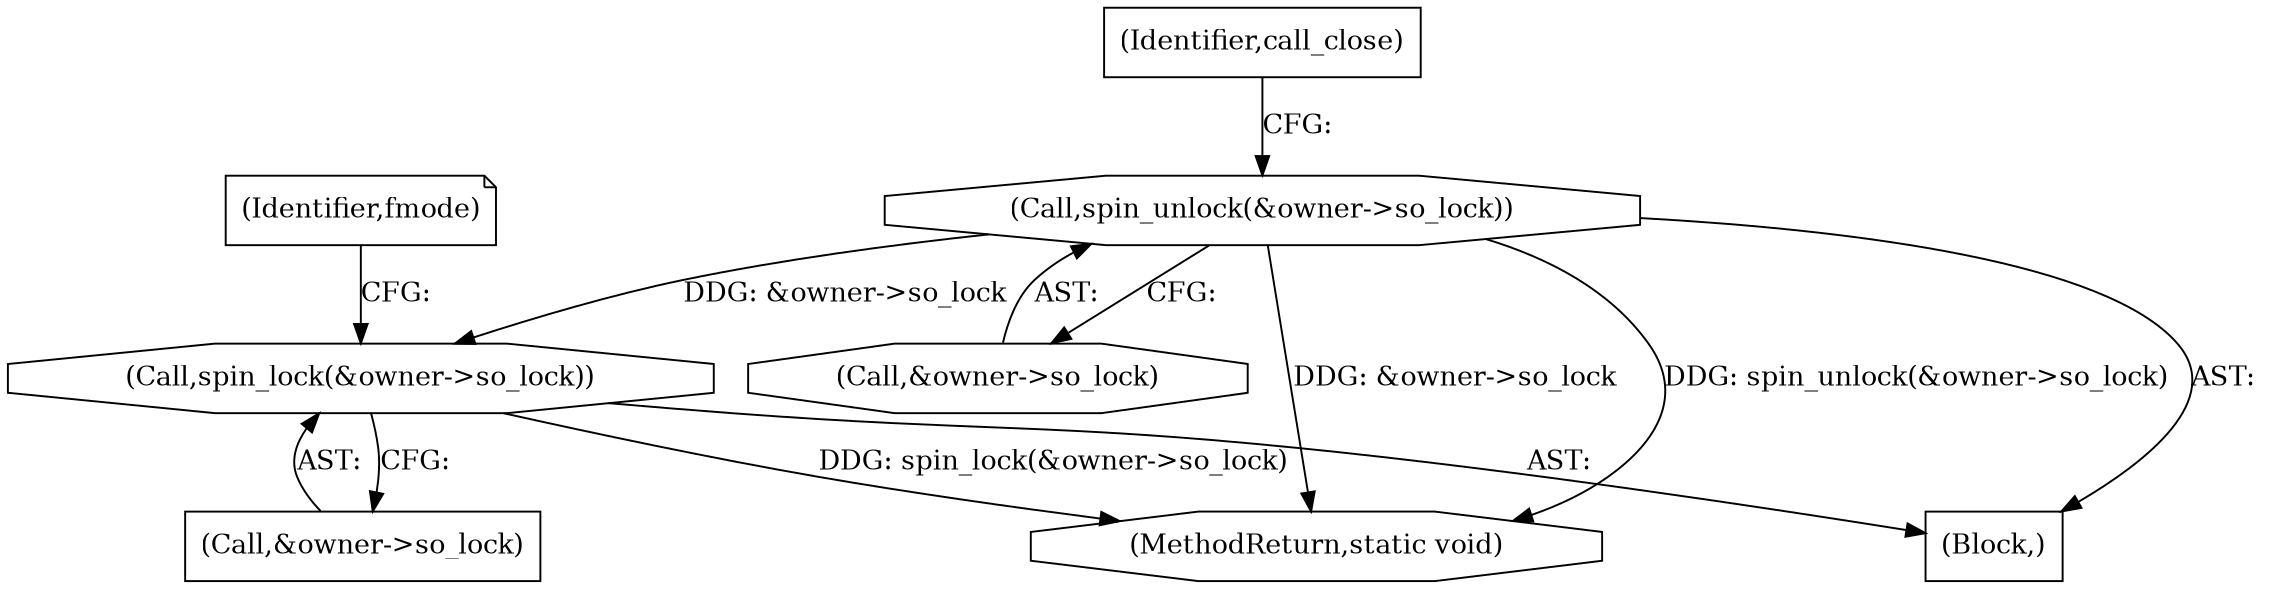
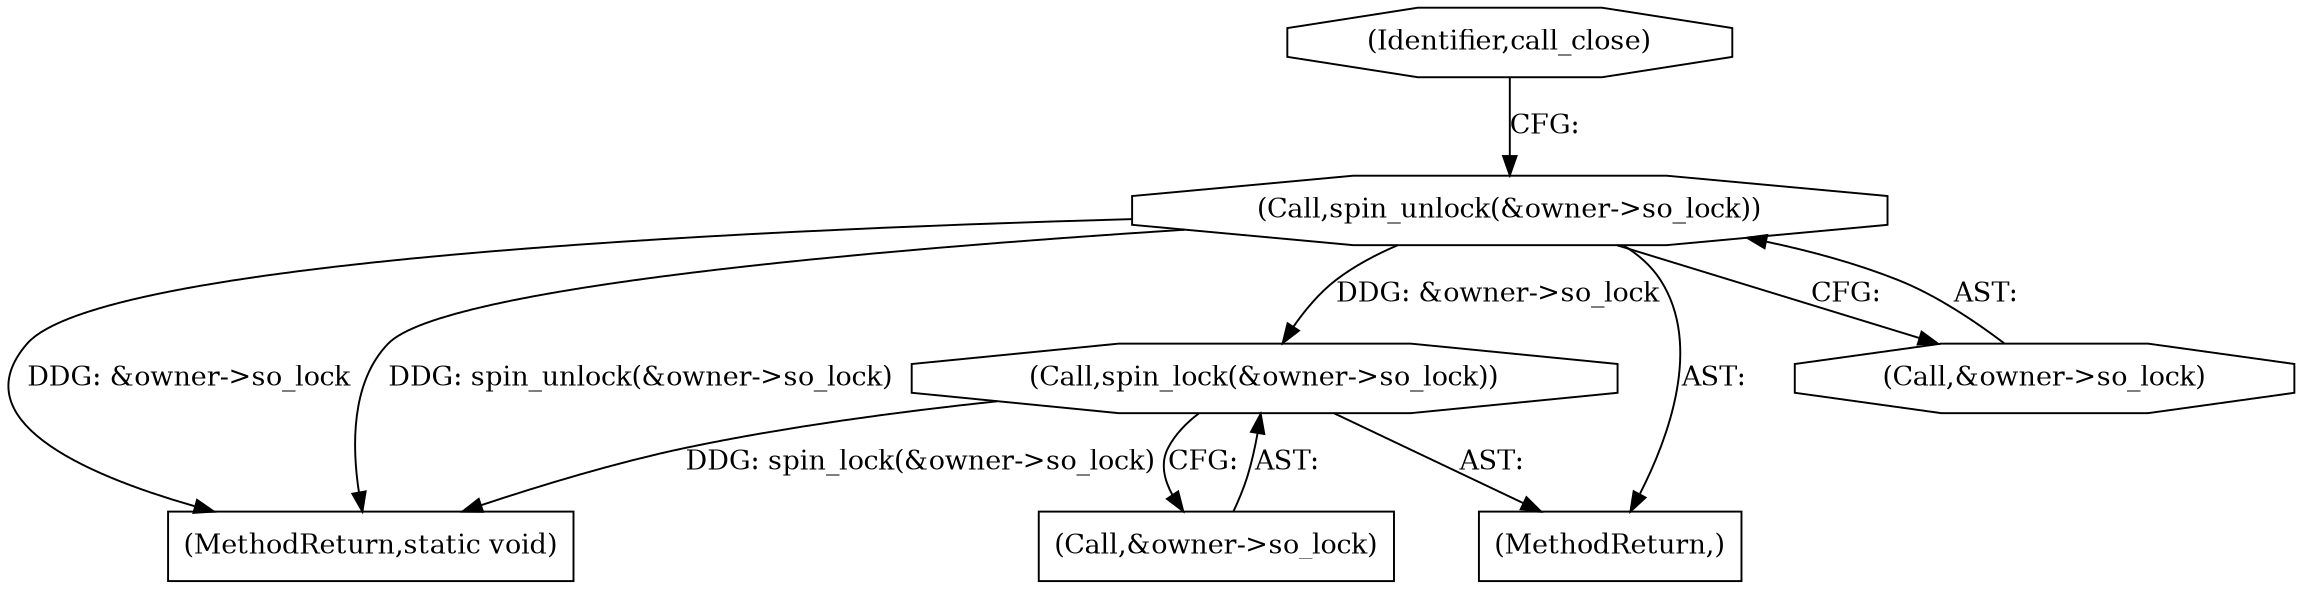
node "(Identifier,call_close)": shape box -> octagon
node "(Identifier,fmode)": removed
node "(MethodReturn,static void)": shape octagon -> box
node "(Block,)": label "(Block,)" -> "(MethodReturn,)"
